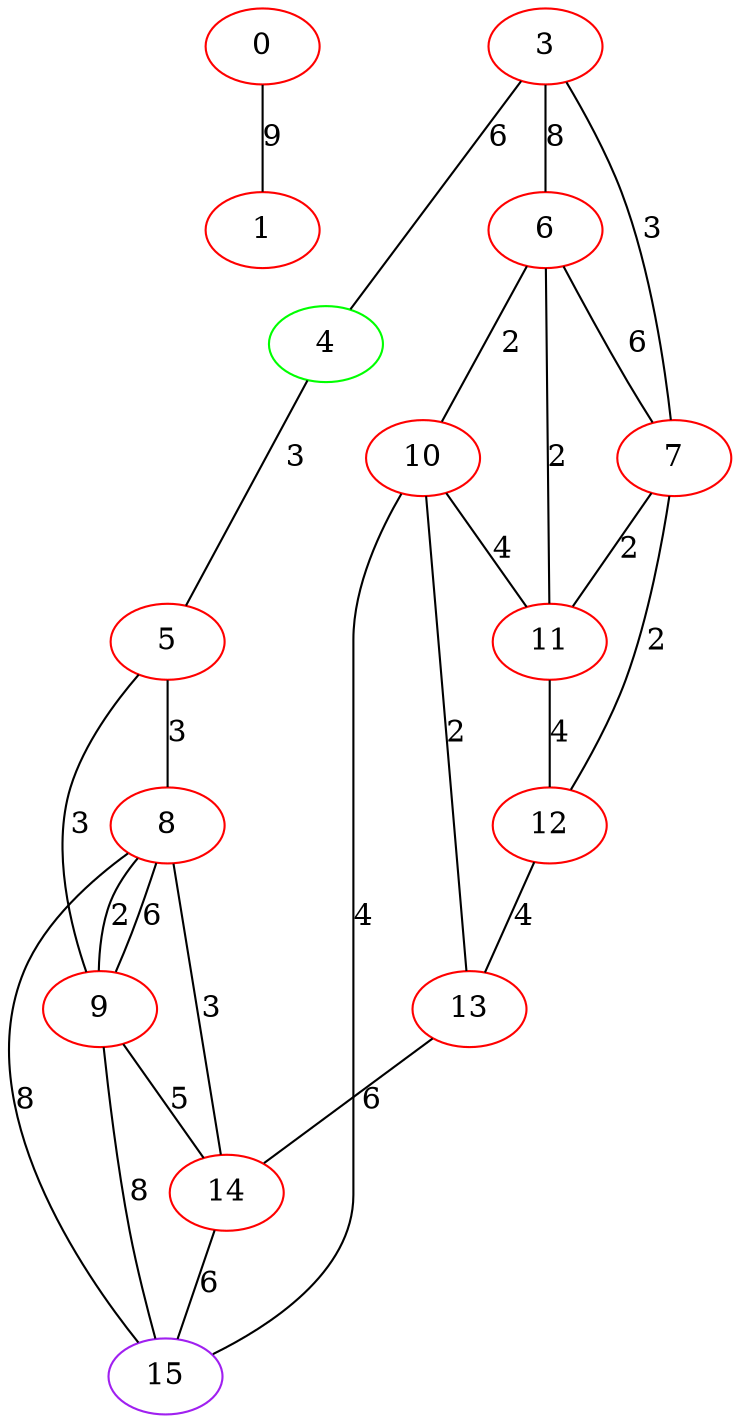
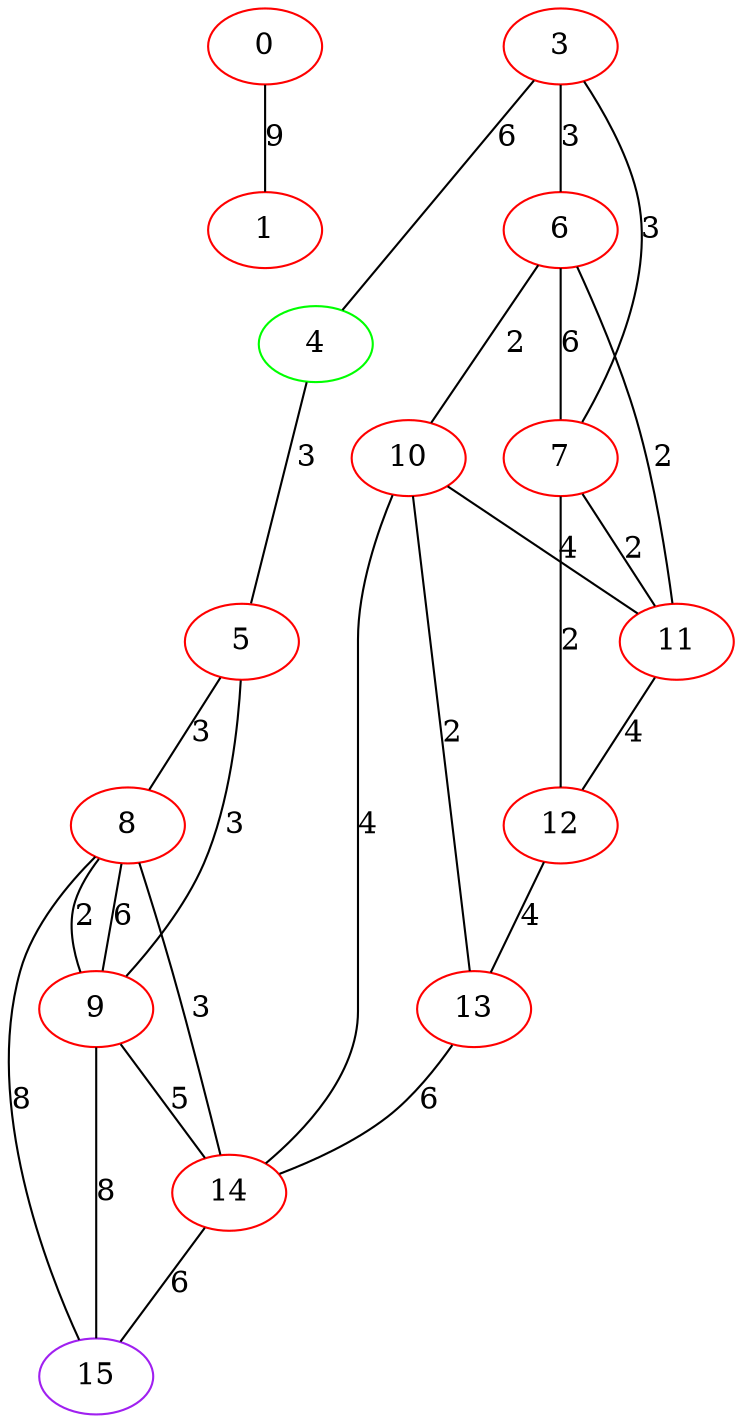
edge "3" -- "6": label "8" -> "3"
edge "10" -- "15": now "10" -- "14"
